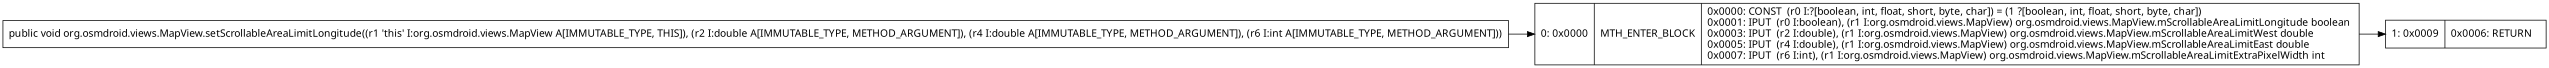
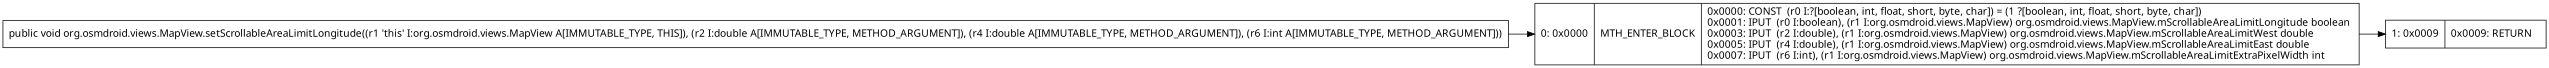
node "1: 0x0009": text "0x0006: RETURN" -> "0x0009: RETURN"
